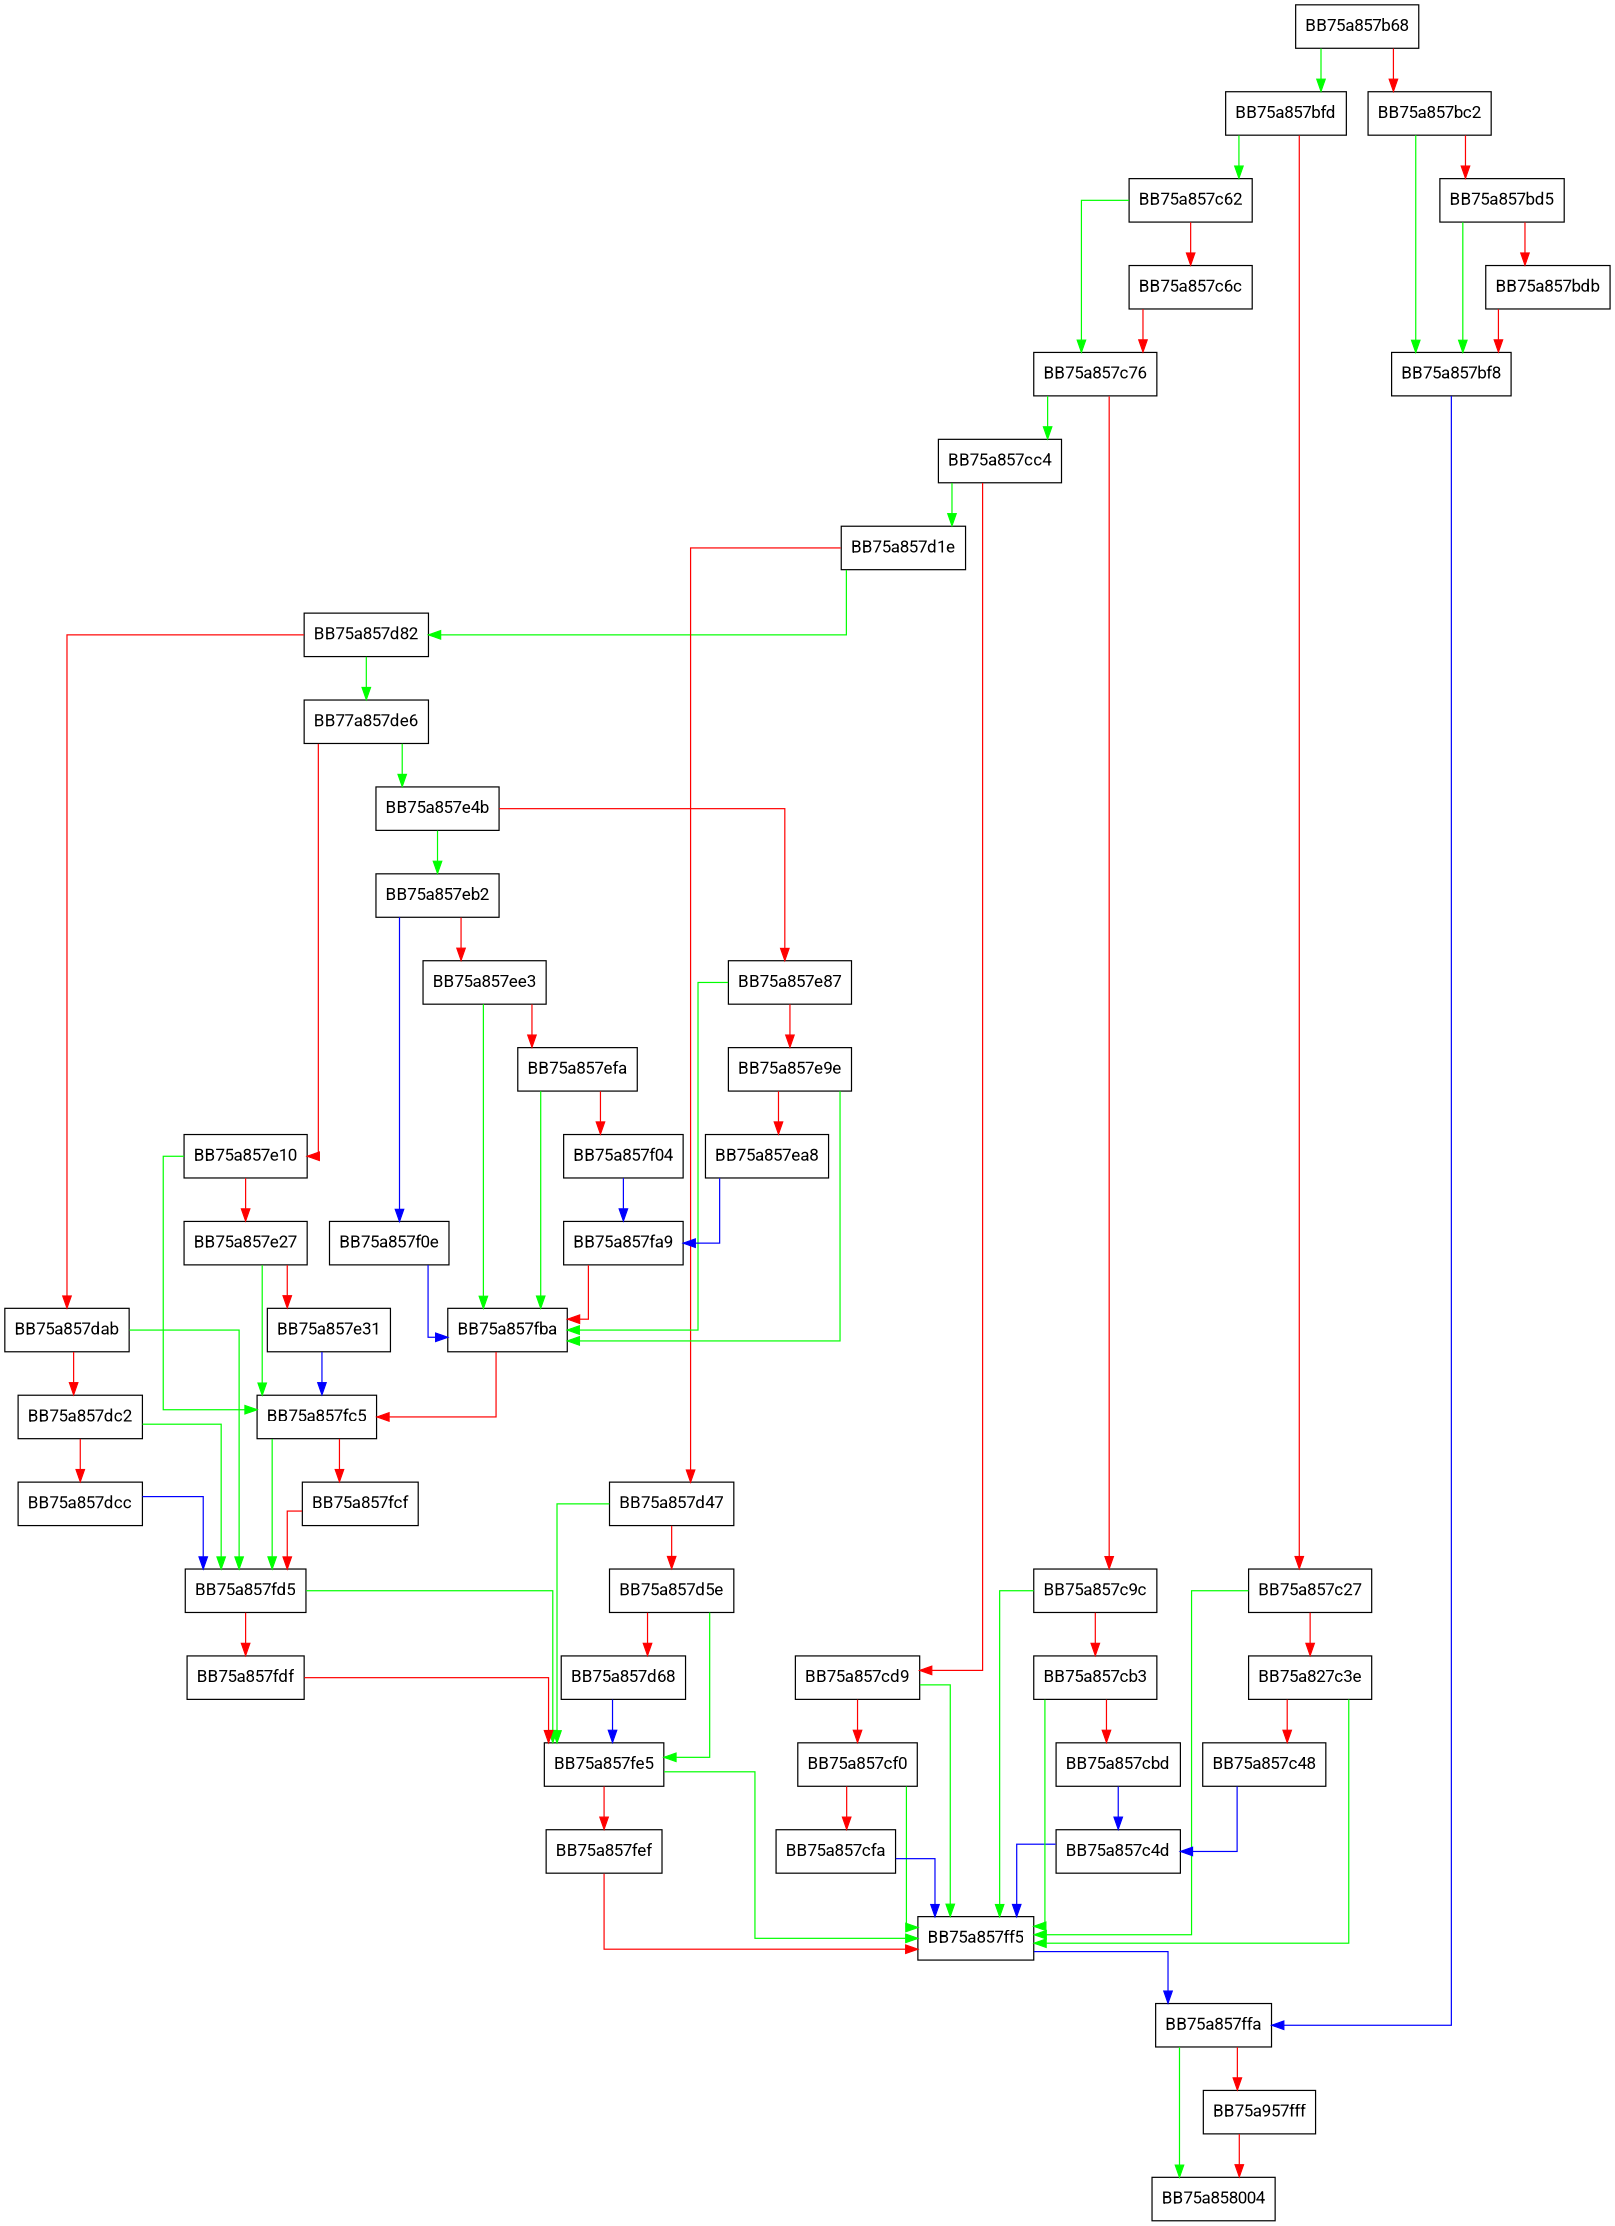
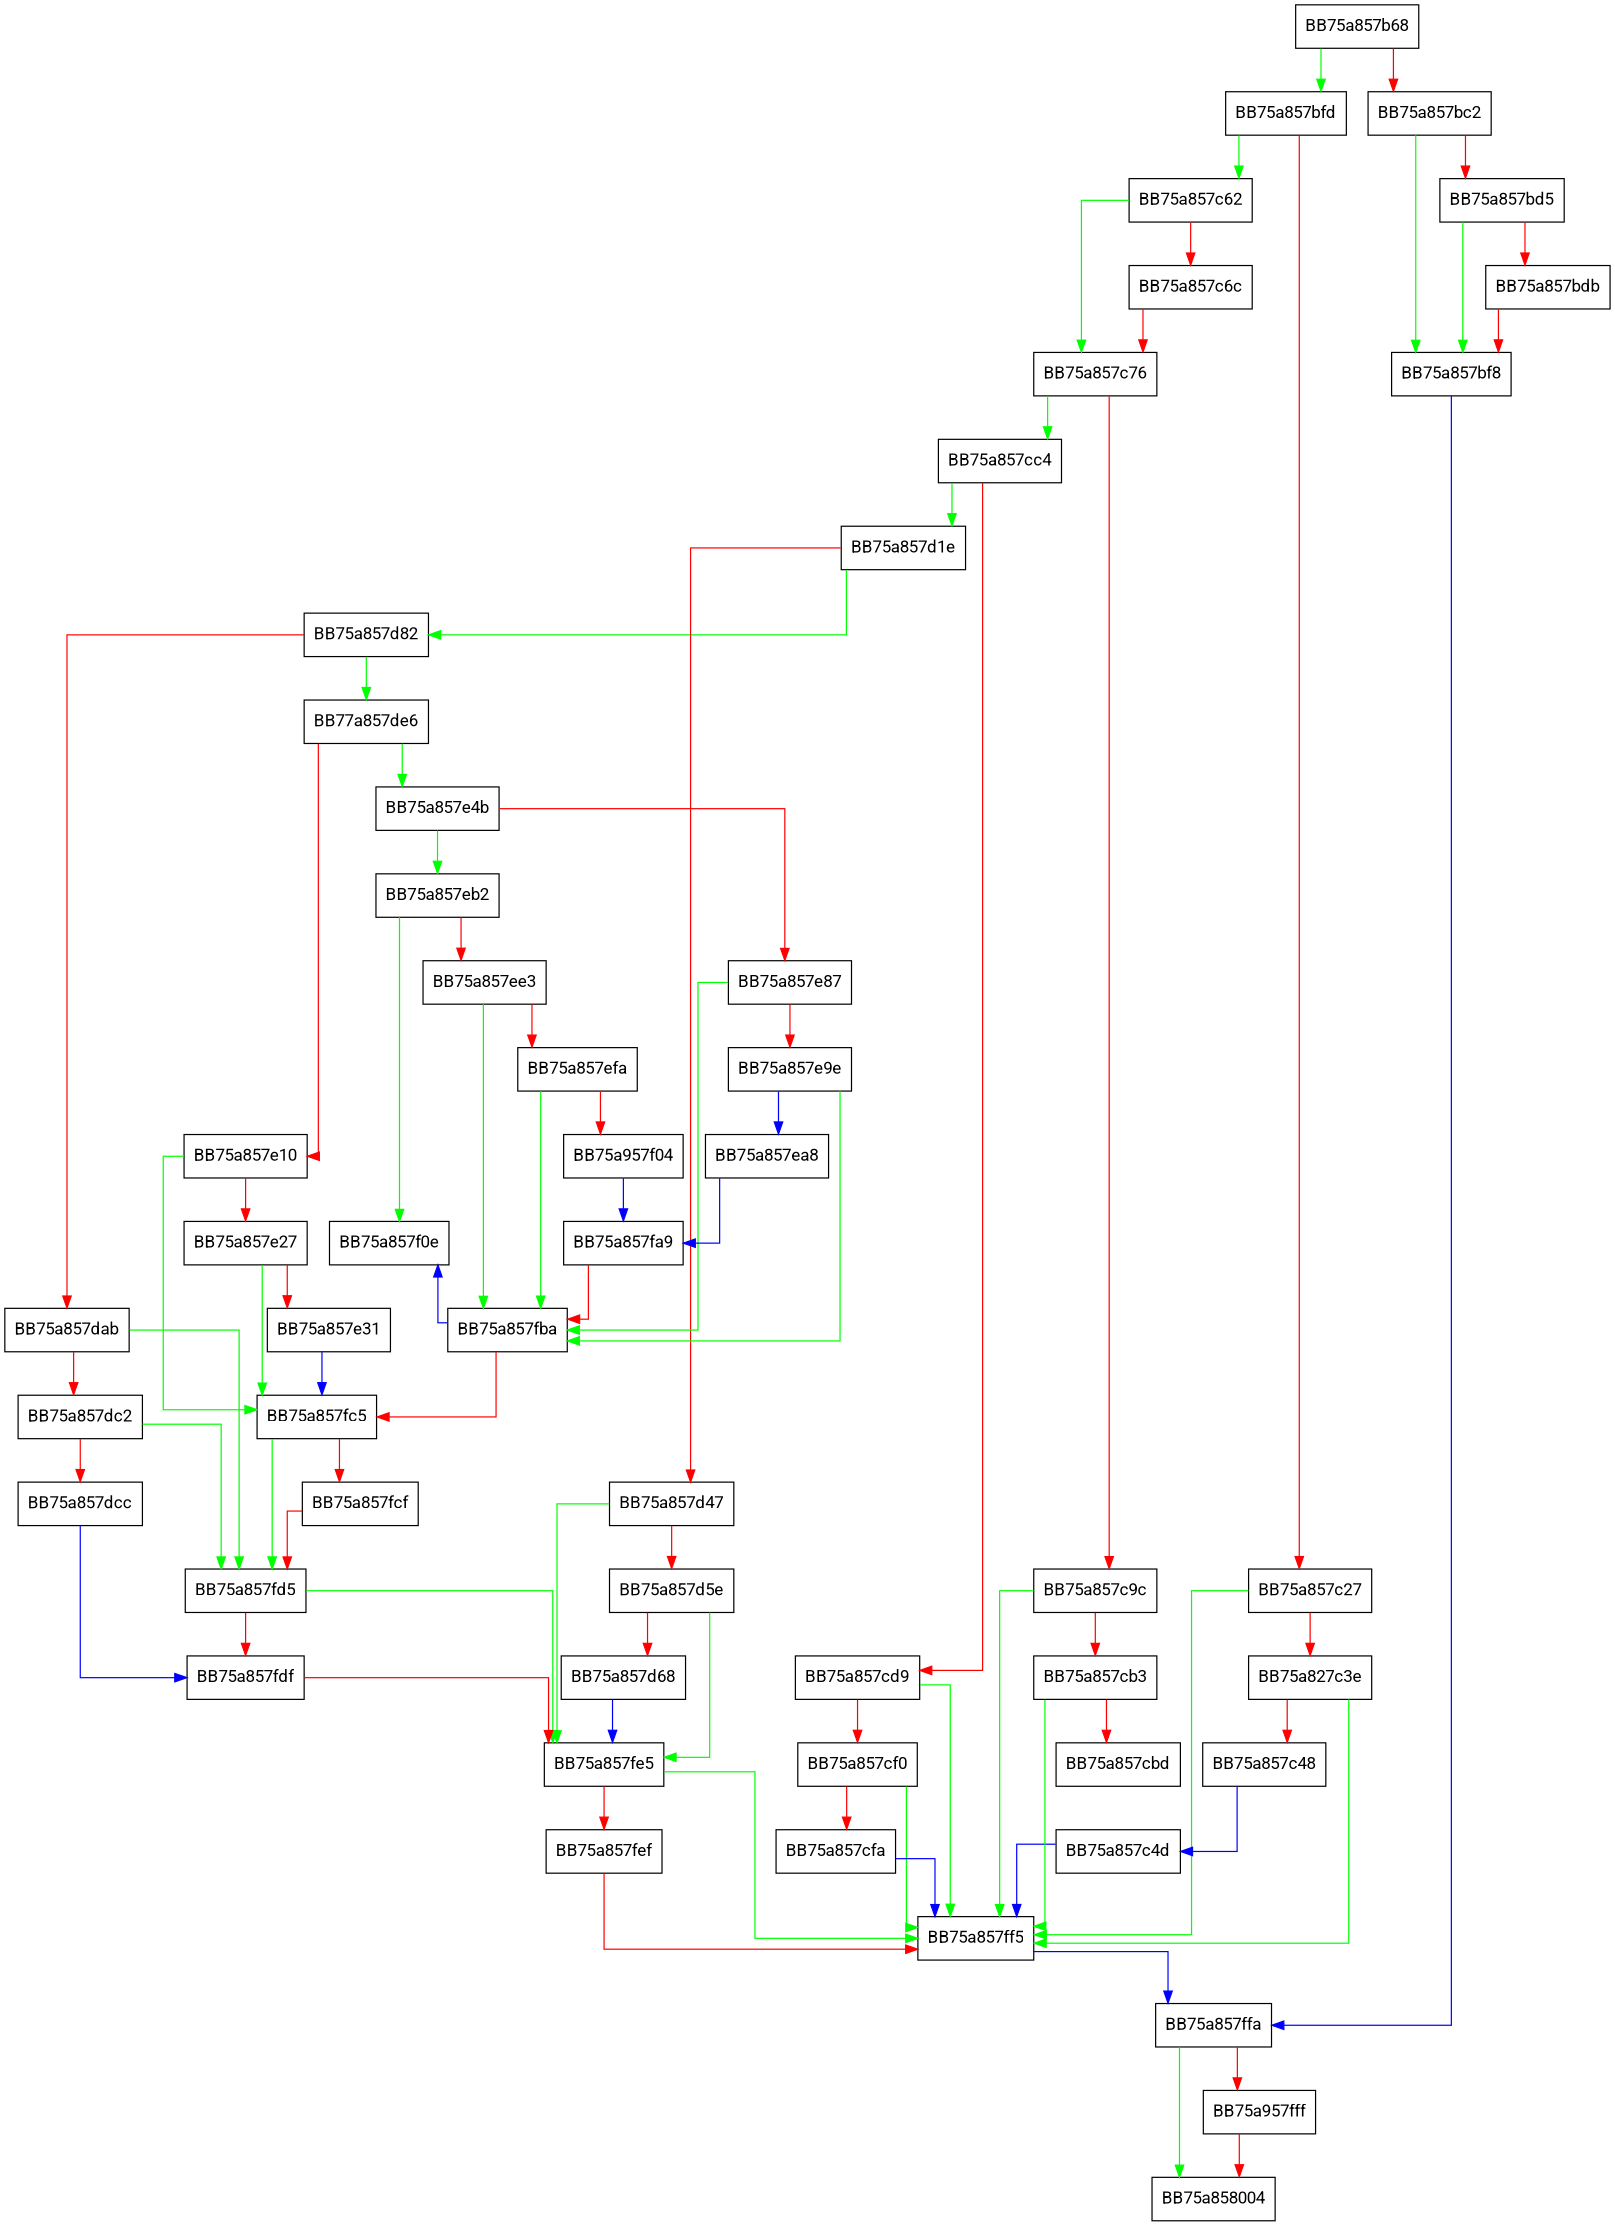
edge "BB75a857eb2" -> "BB75a857f0e": color blue -> green
edge "BB75a857e9e" -> "BB75a857ea8": color red -> blue
node "BB75a857f04": label "BB75a857f04" -> "BB75a957f04"
edge "BB75a857f0e" -> "BB75a857fba": reversed
edge "BB75a857dcc" -> "BB75a857fd5": now "BB75a857dcc" -> "BB75a857fdf"
edge "BB75a857cbd" -> "BB75a857c4d": removed
